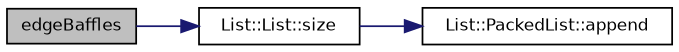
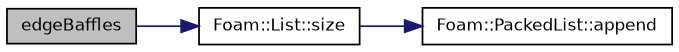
node "List::List::size": label "List::List::size" -> "Foam::List::size"
node "List::PackedList::append": label "List::PackedList::append" -> "Foam::PackedList::append"
